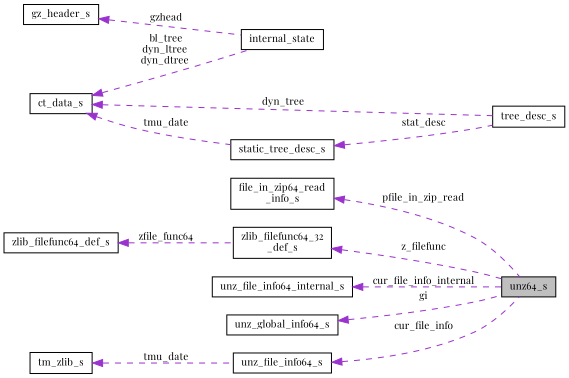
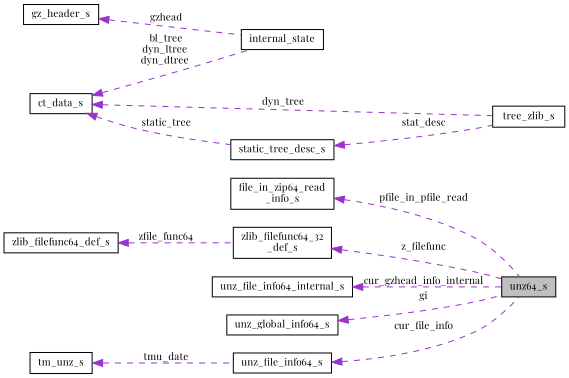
node "tree_desc_s": label "tree_desc_s" -> "tree_zlib_s"
edge "static_tree_desc_s" -> "ct_data_s": label " tmu_date" -> " static_tree"
edge "unz64_s" -> "file_in_zip64_read _info_s": label " pfile_in_zip_read" -> " pfile_in_pfile_read"
edge "unz64_s" -> "unz_file_info64_internal_s": label " cur_file_info_internal" -> " cur_gzhead_info_internal"
node "tm_zlib_s": label "tm_zlib_s" -> "tm_unz_s"
